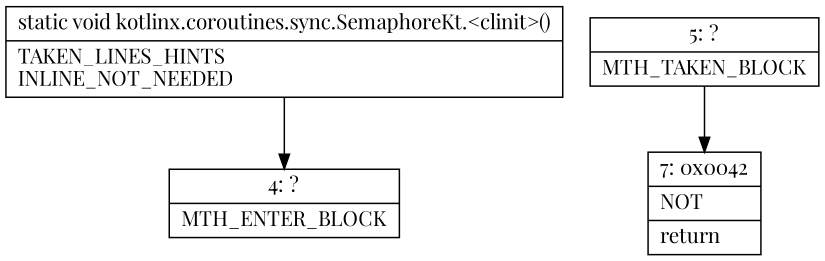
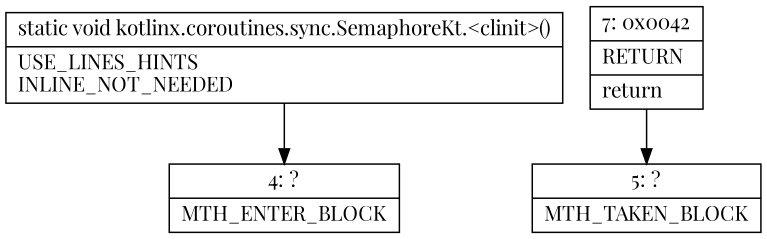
node "static void kotlinx.coroutines.sync.SemaphoreKt.<clinit>()": text "TAKEN_LINES_HINTS" -> "USE_LINES_HINTS"
edge "5: ?" -> "7: 0x0042": reversed
node "7: 0x0042": text "NOT" -> "RETURN"
